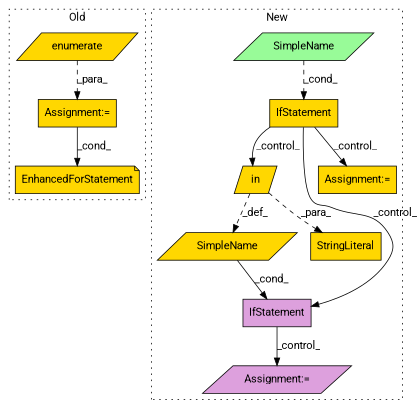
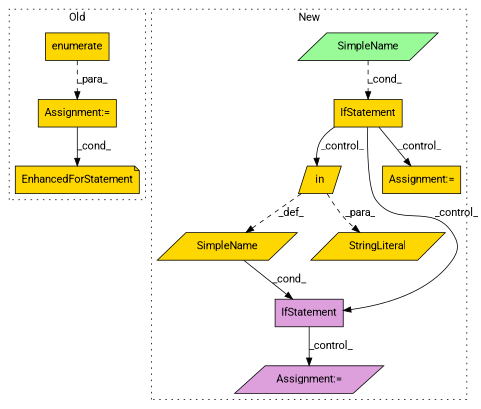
node "enumerate": shape parallelogram -> box
node "StringLiteral": shape box -> parallelogram
